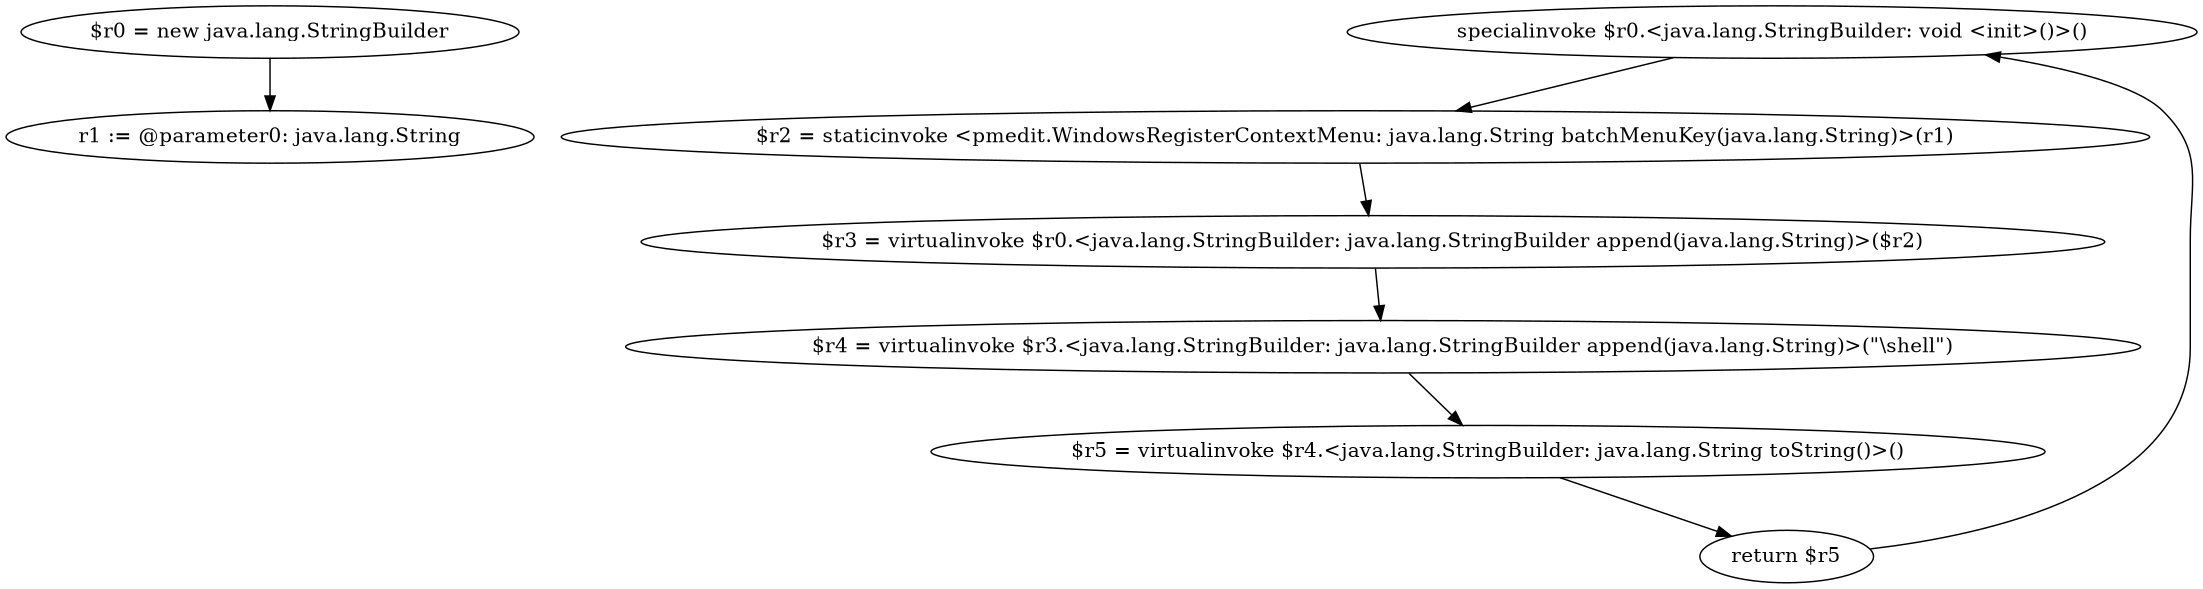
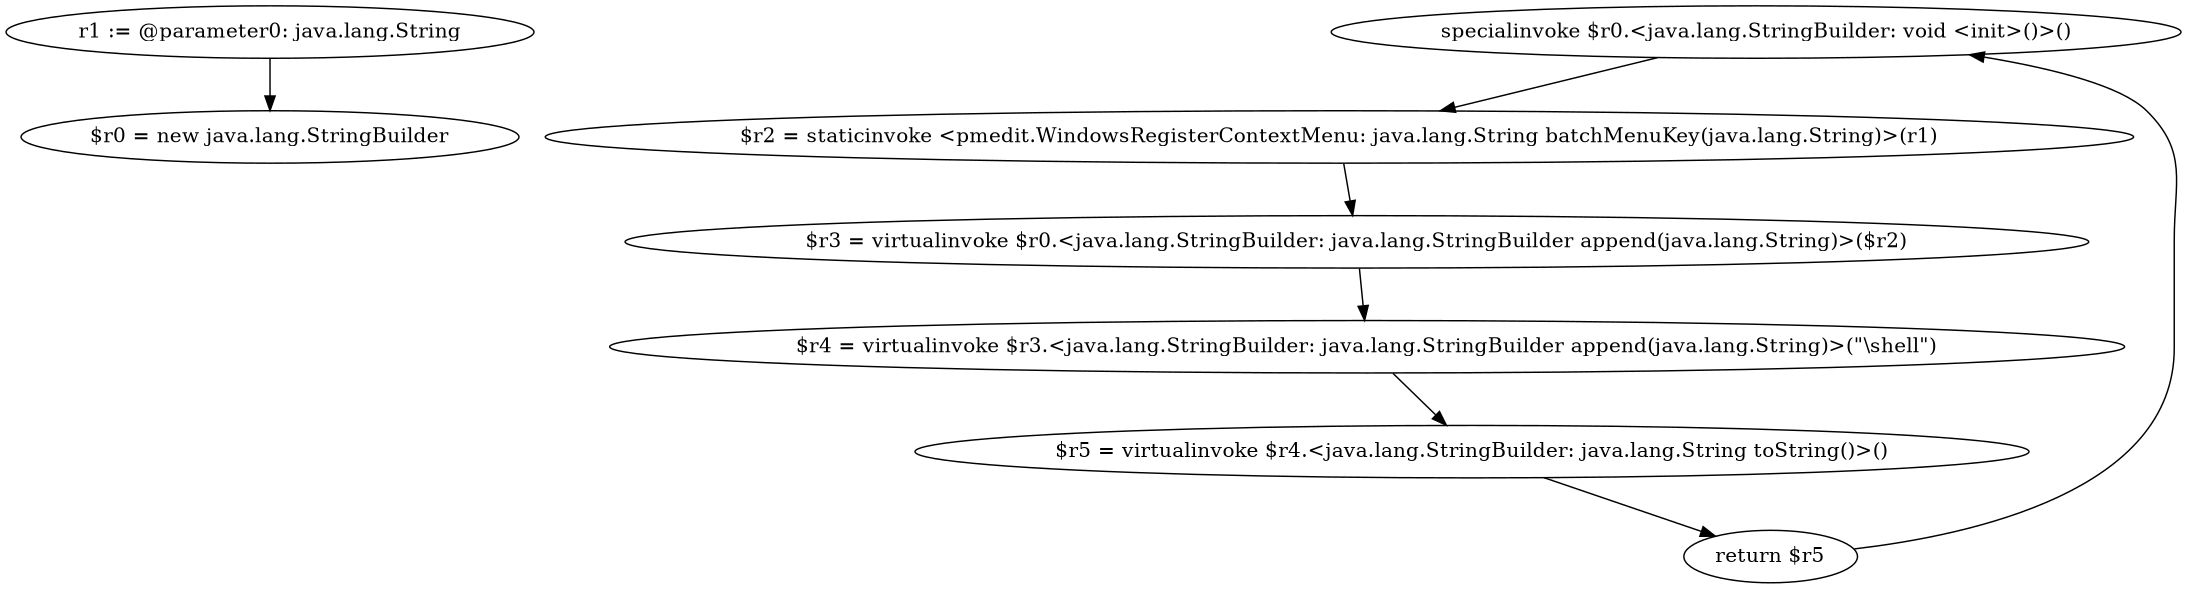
edge "$r0 = new java.lang.StringBuilder" -> "r1 := @parameter0: java.lang.String": reversed
